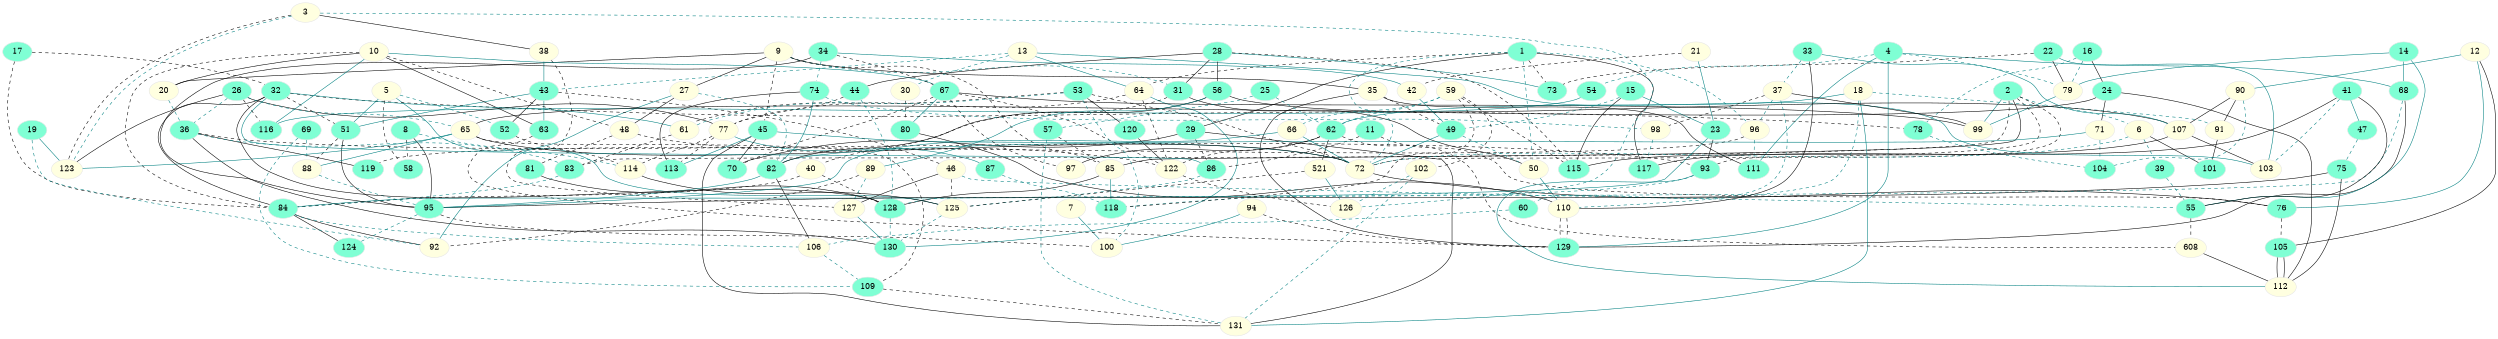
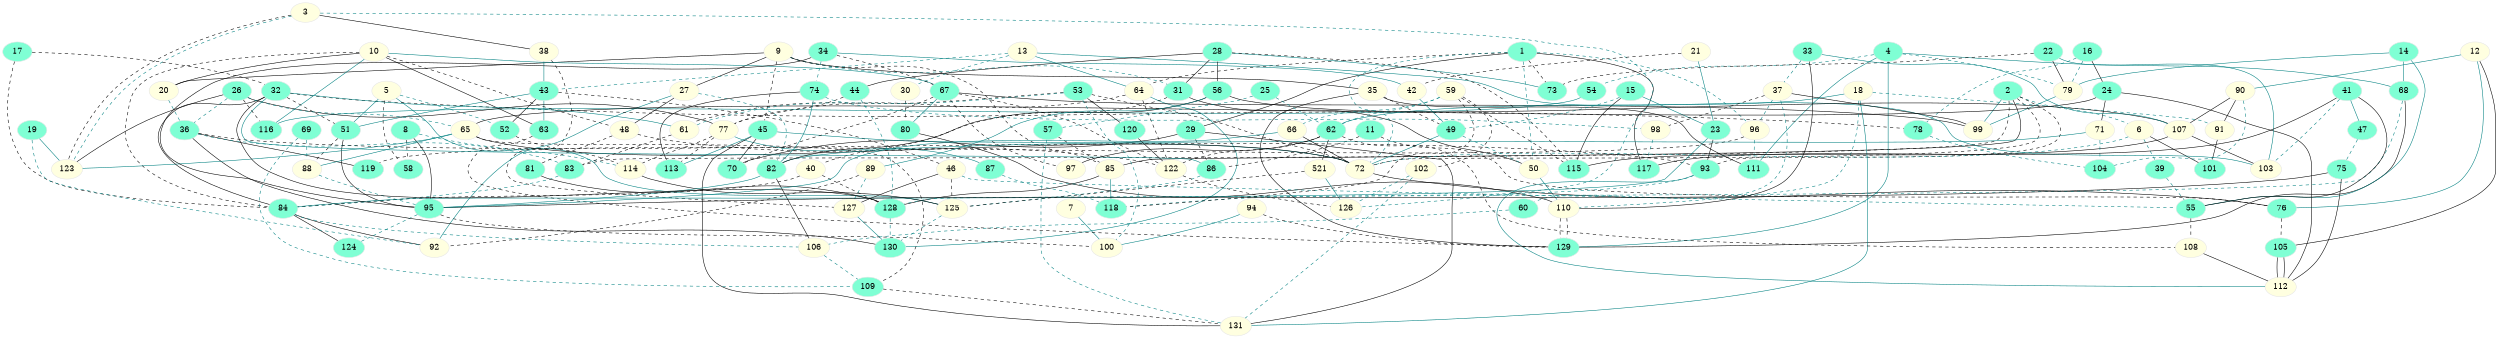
edge "66" -- "72": color teal -> black
node "608": label "608" -> "108"
